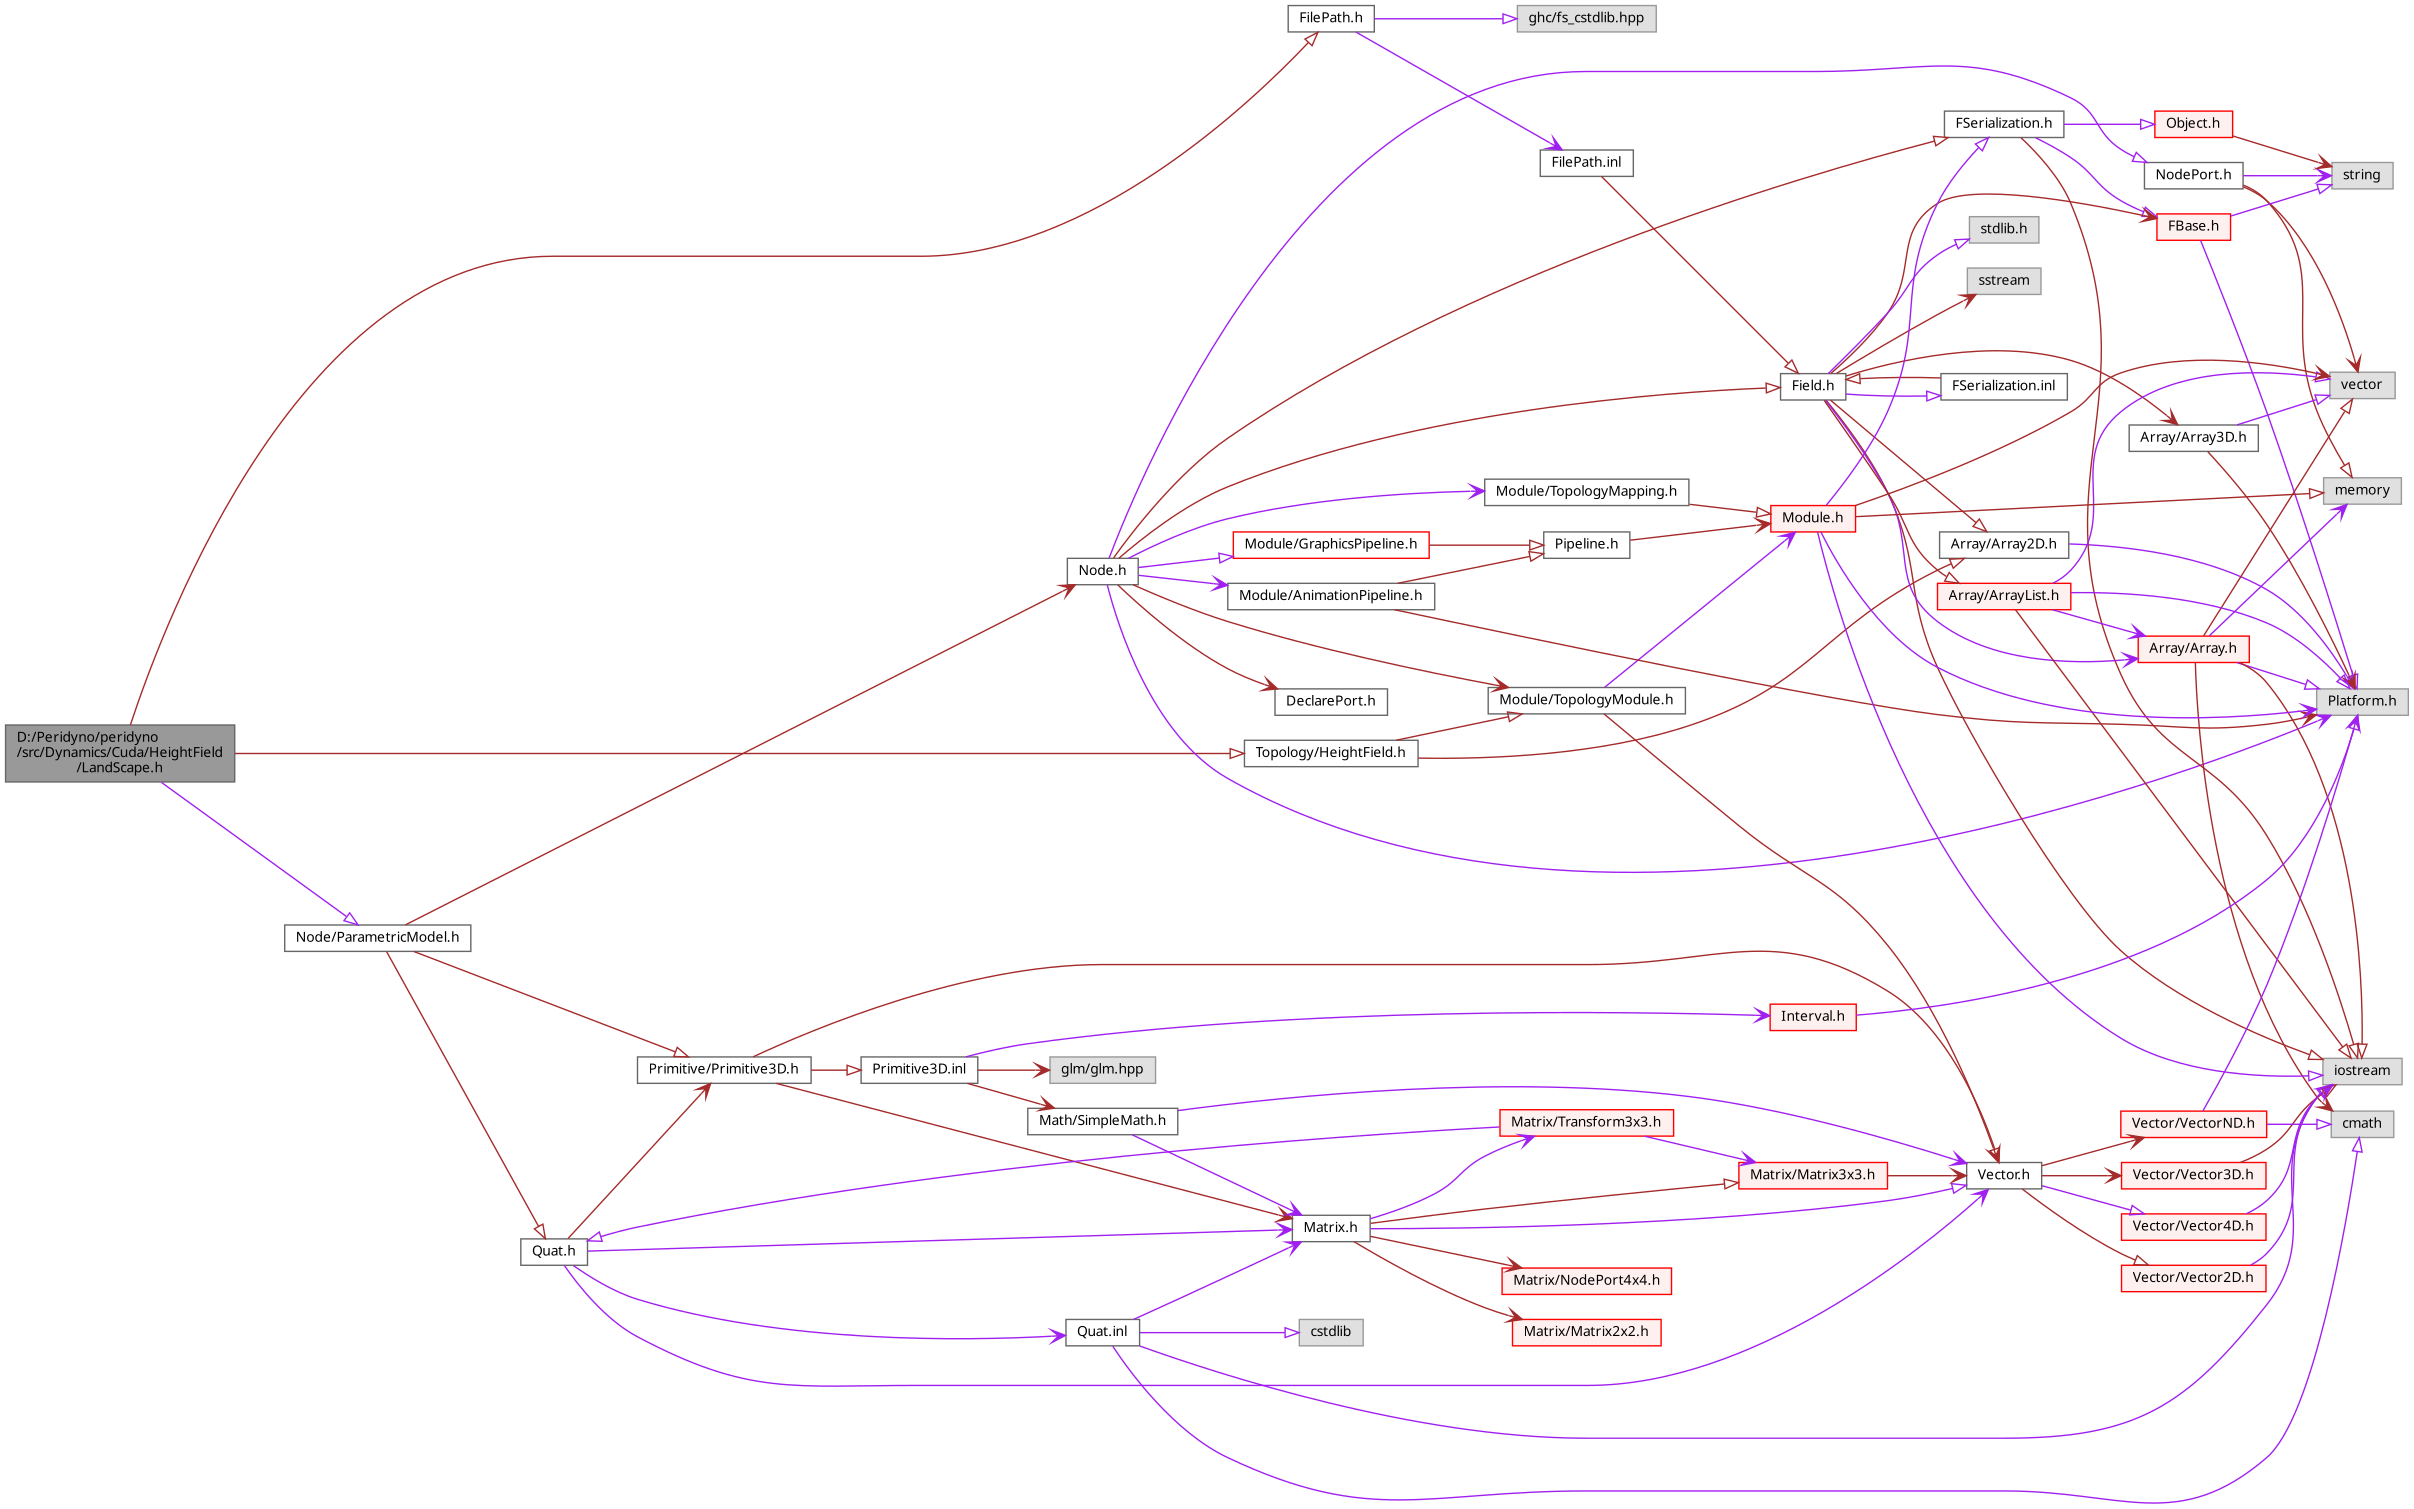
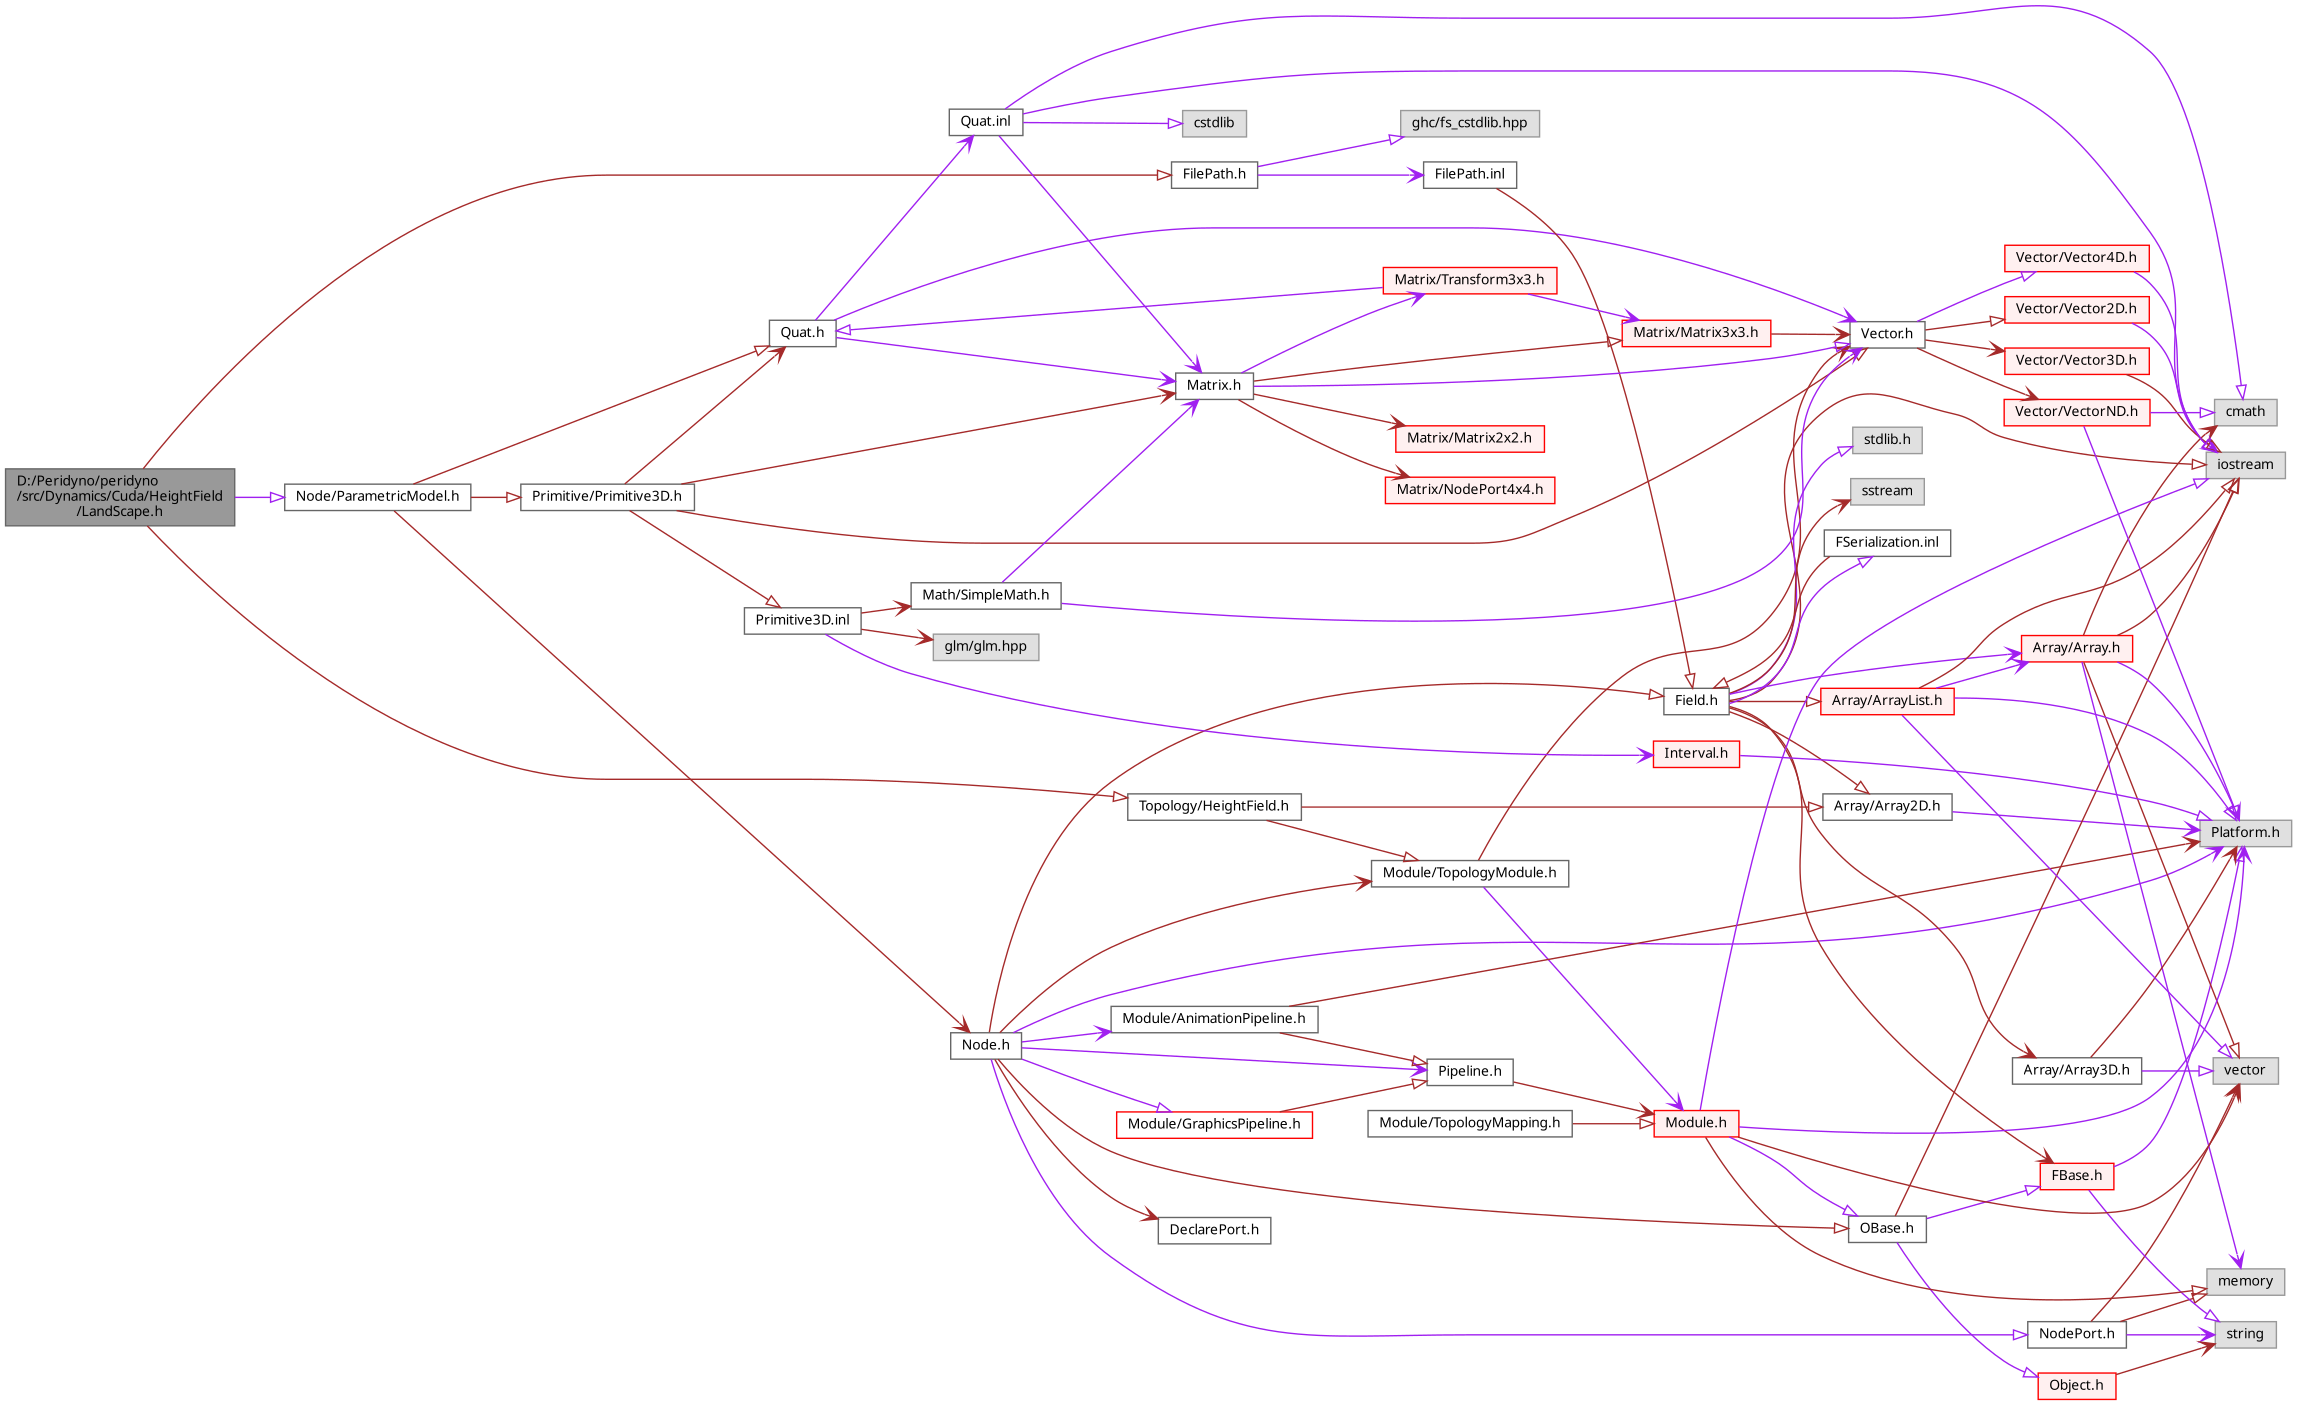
node "FSerialization.h": label "FSerialization.h" -> "OBase.h"
edge "Node.h" -> "Module/TopologyMapping.h": now "Node.h" -> "Pipeline.h"
edge "Quat.h" -> "Primitive/Primitive3D.h": reversed
